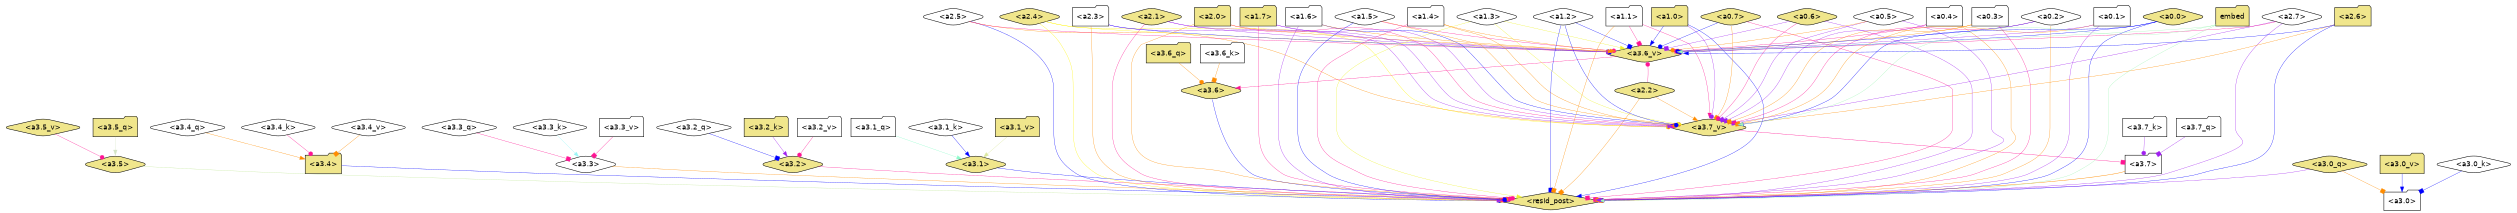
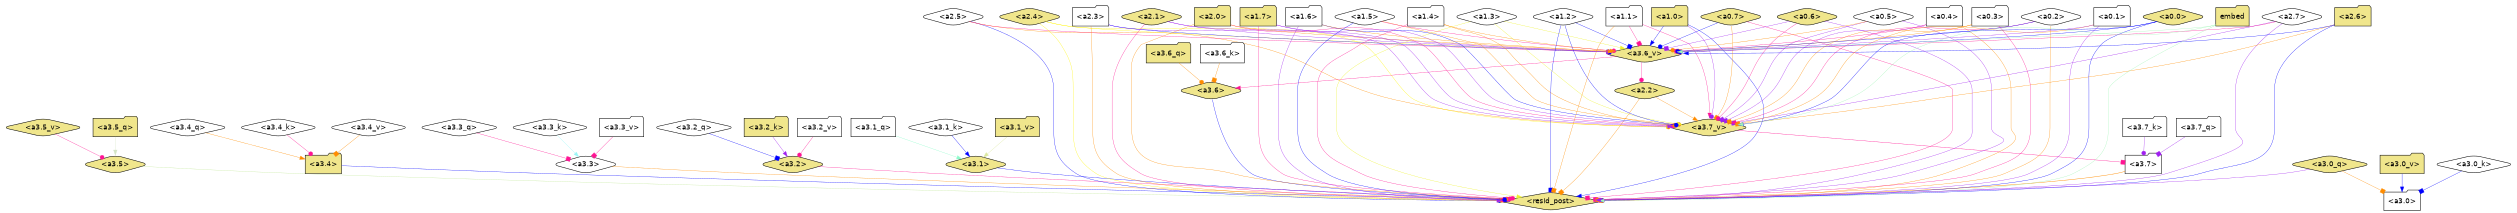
edge "<a2.2>" -> "<a3.6_v>": reversed
